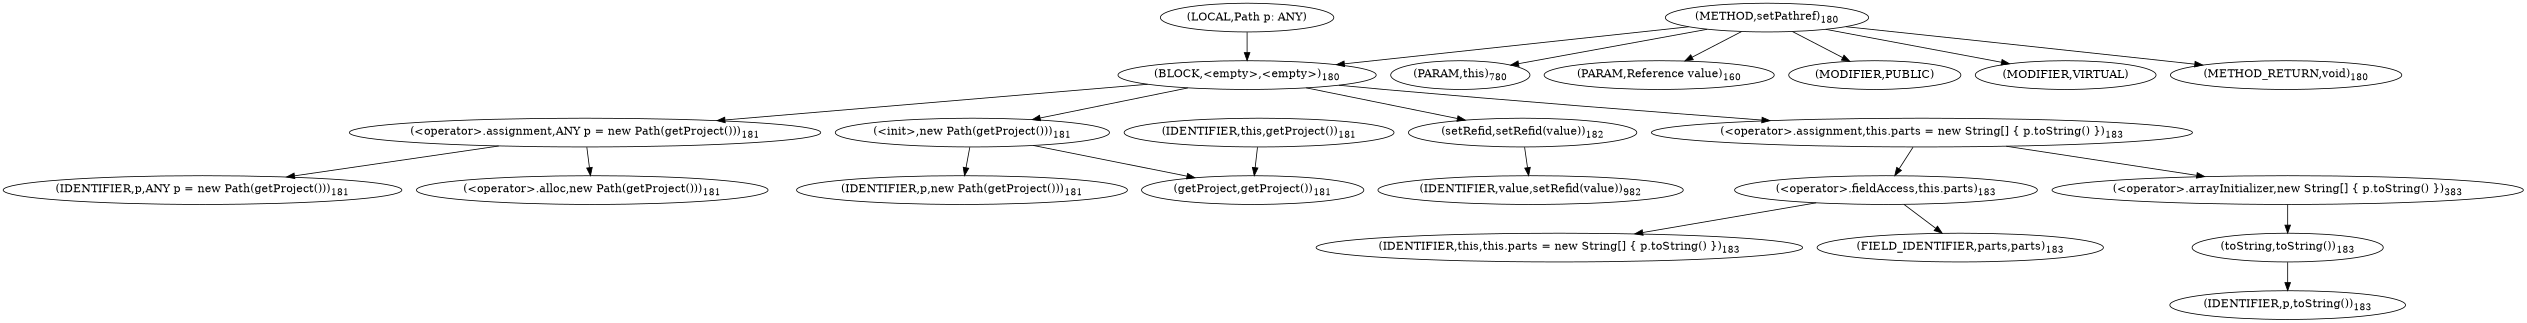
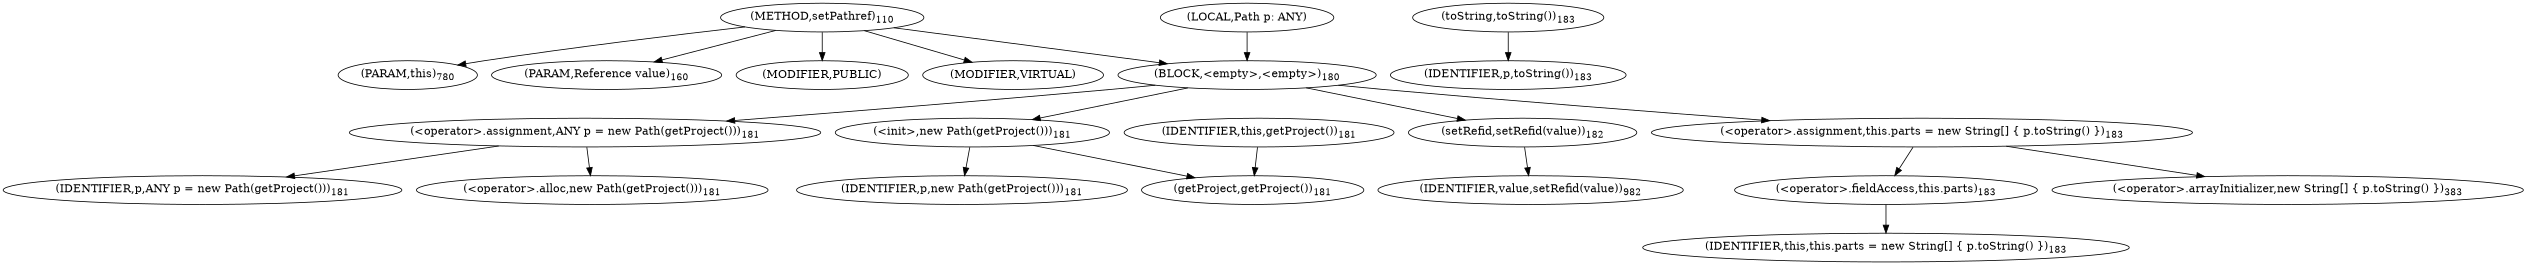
node "(METHOD,setPathref)": text "180" -> "110"
node "(METHOD_RETURN,void)": removed
edge "(<operator>.arrayInitializer,new String[] { p.toString() })" -> "(toString,toString())": removed
node "(FIELD_IDENTIFIER,parts,parts)": removed
